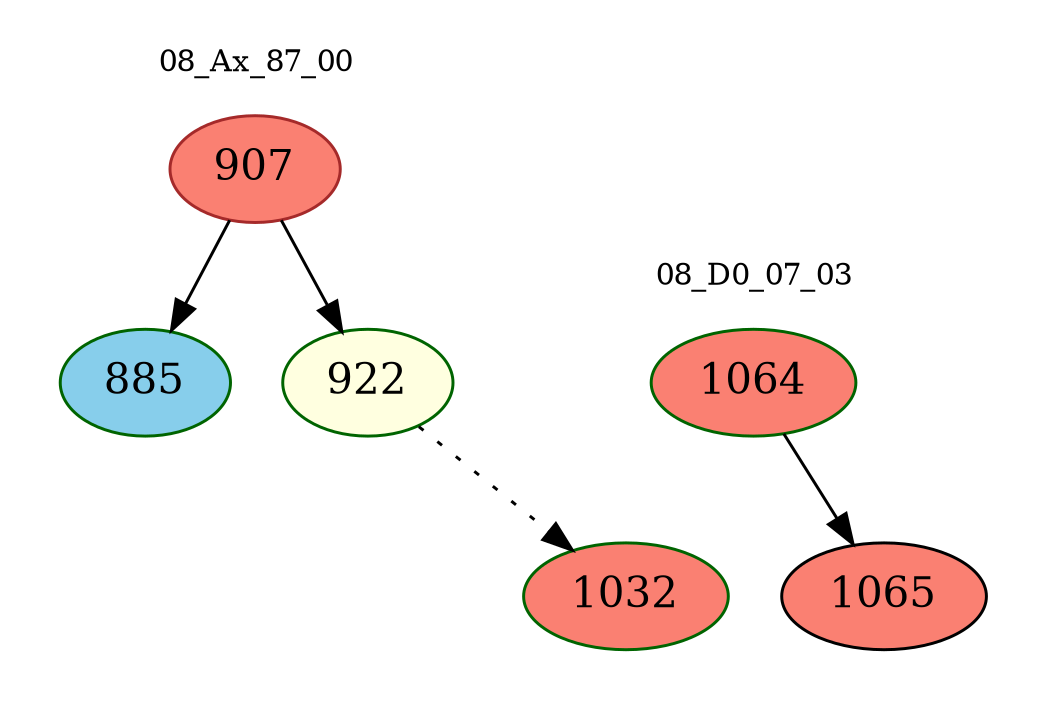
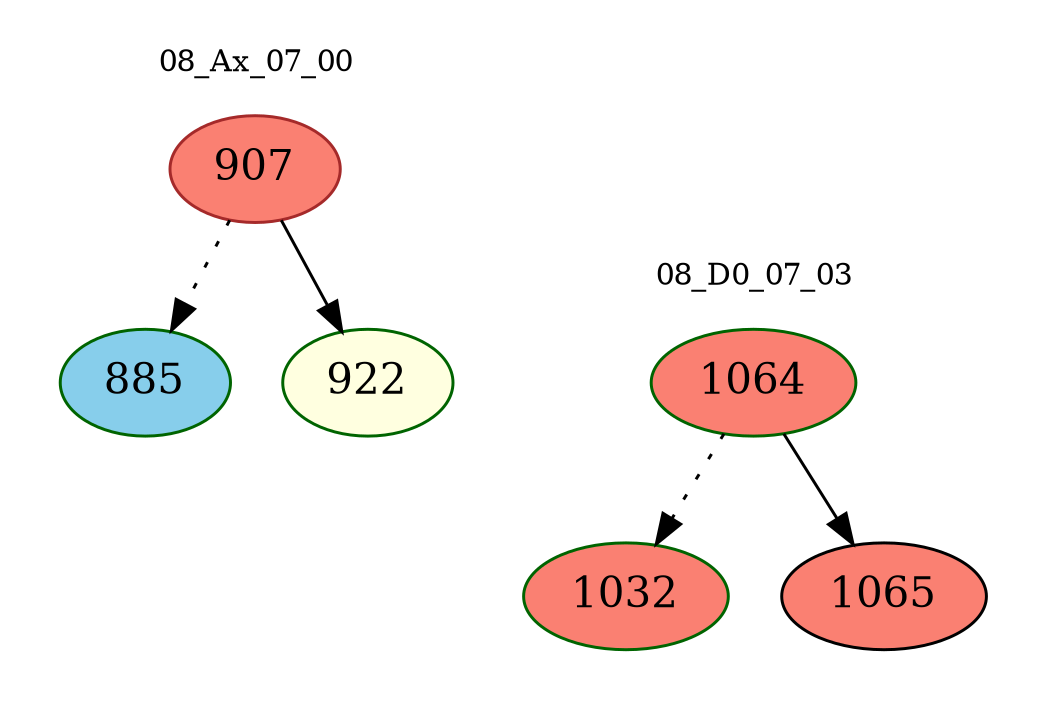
cluster "08_Ax_87_00": label "08_Ax_87_00" -> "08_Ax_07_00"
edge "907" -> "885": style solid -> dotted
edge "922" -> "1032": now "1064" -> "1032"
